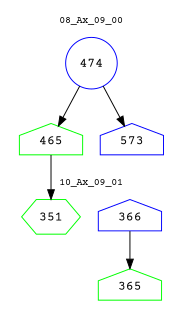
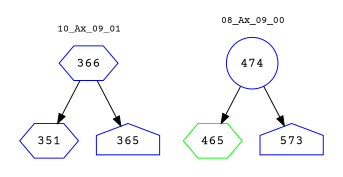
node "465": shape house -> hexagon
edge "465" -> "351": now "366" -> "351"
node "351": color green -> blue
node "366": shape house -> hexagon
node "365": color green -> blue
